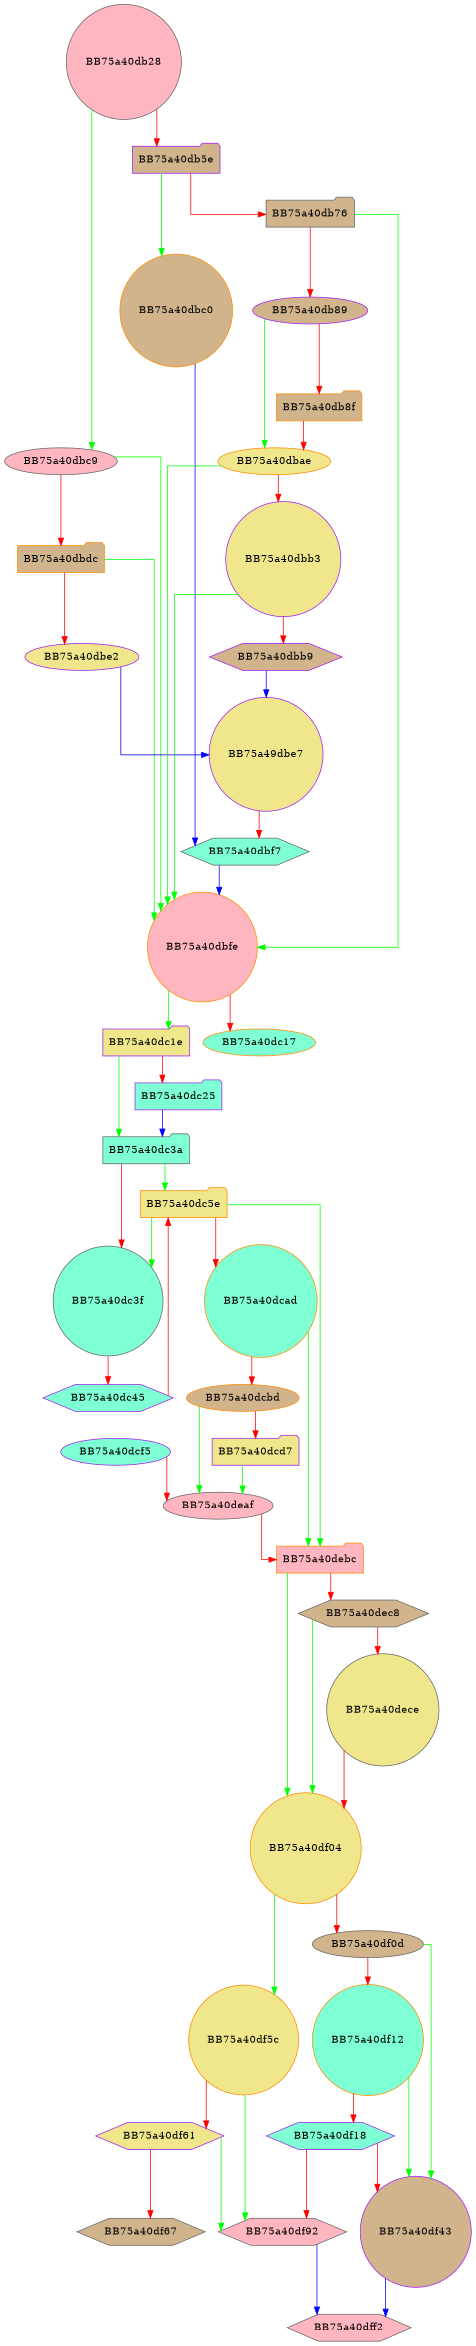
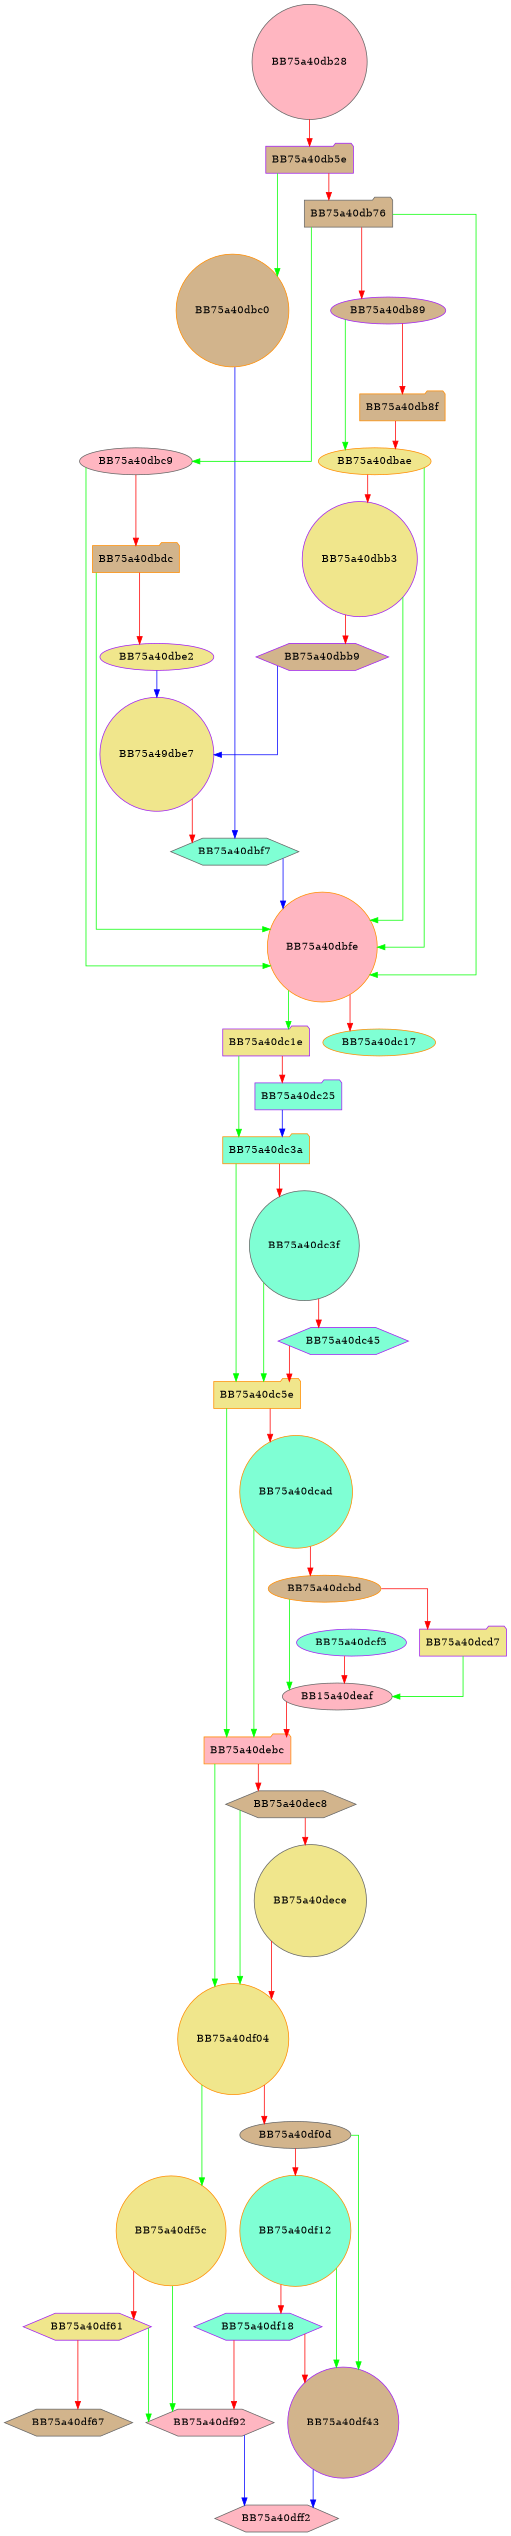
edge "BB75a40db28" -> "BB75a40dbc9": now "BB75a40db76" -> "BB75a40dbc9"
node "BB75a40dc3a": color gray40 -> darkorange
edge "BB75a40dc5e" -> "BB75a40dc3f": reversed
node "BB75a40deaf": label "BB75a40deaf" -> "BB15a40deaf"
